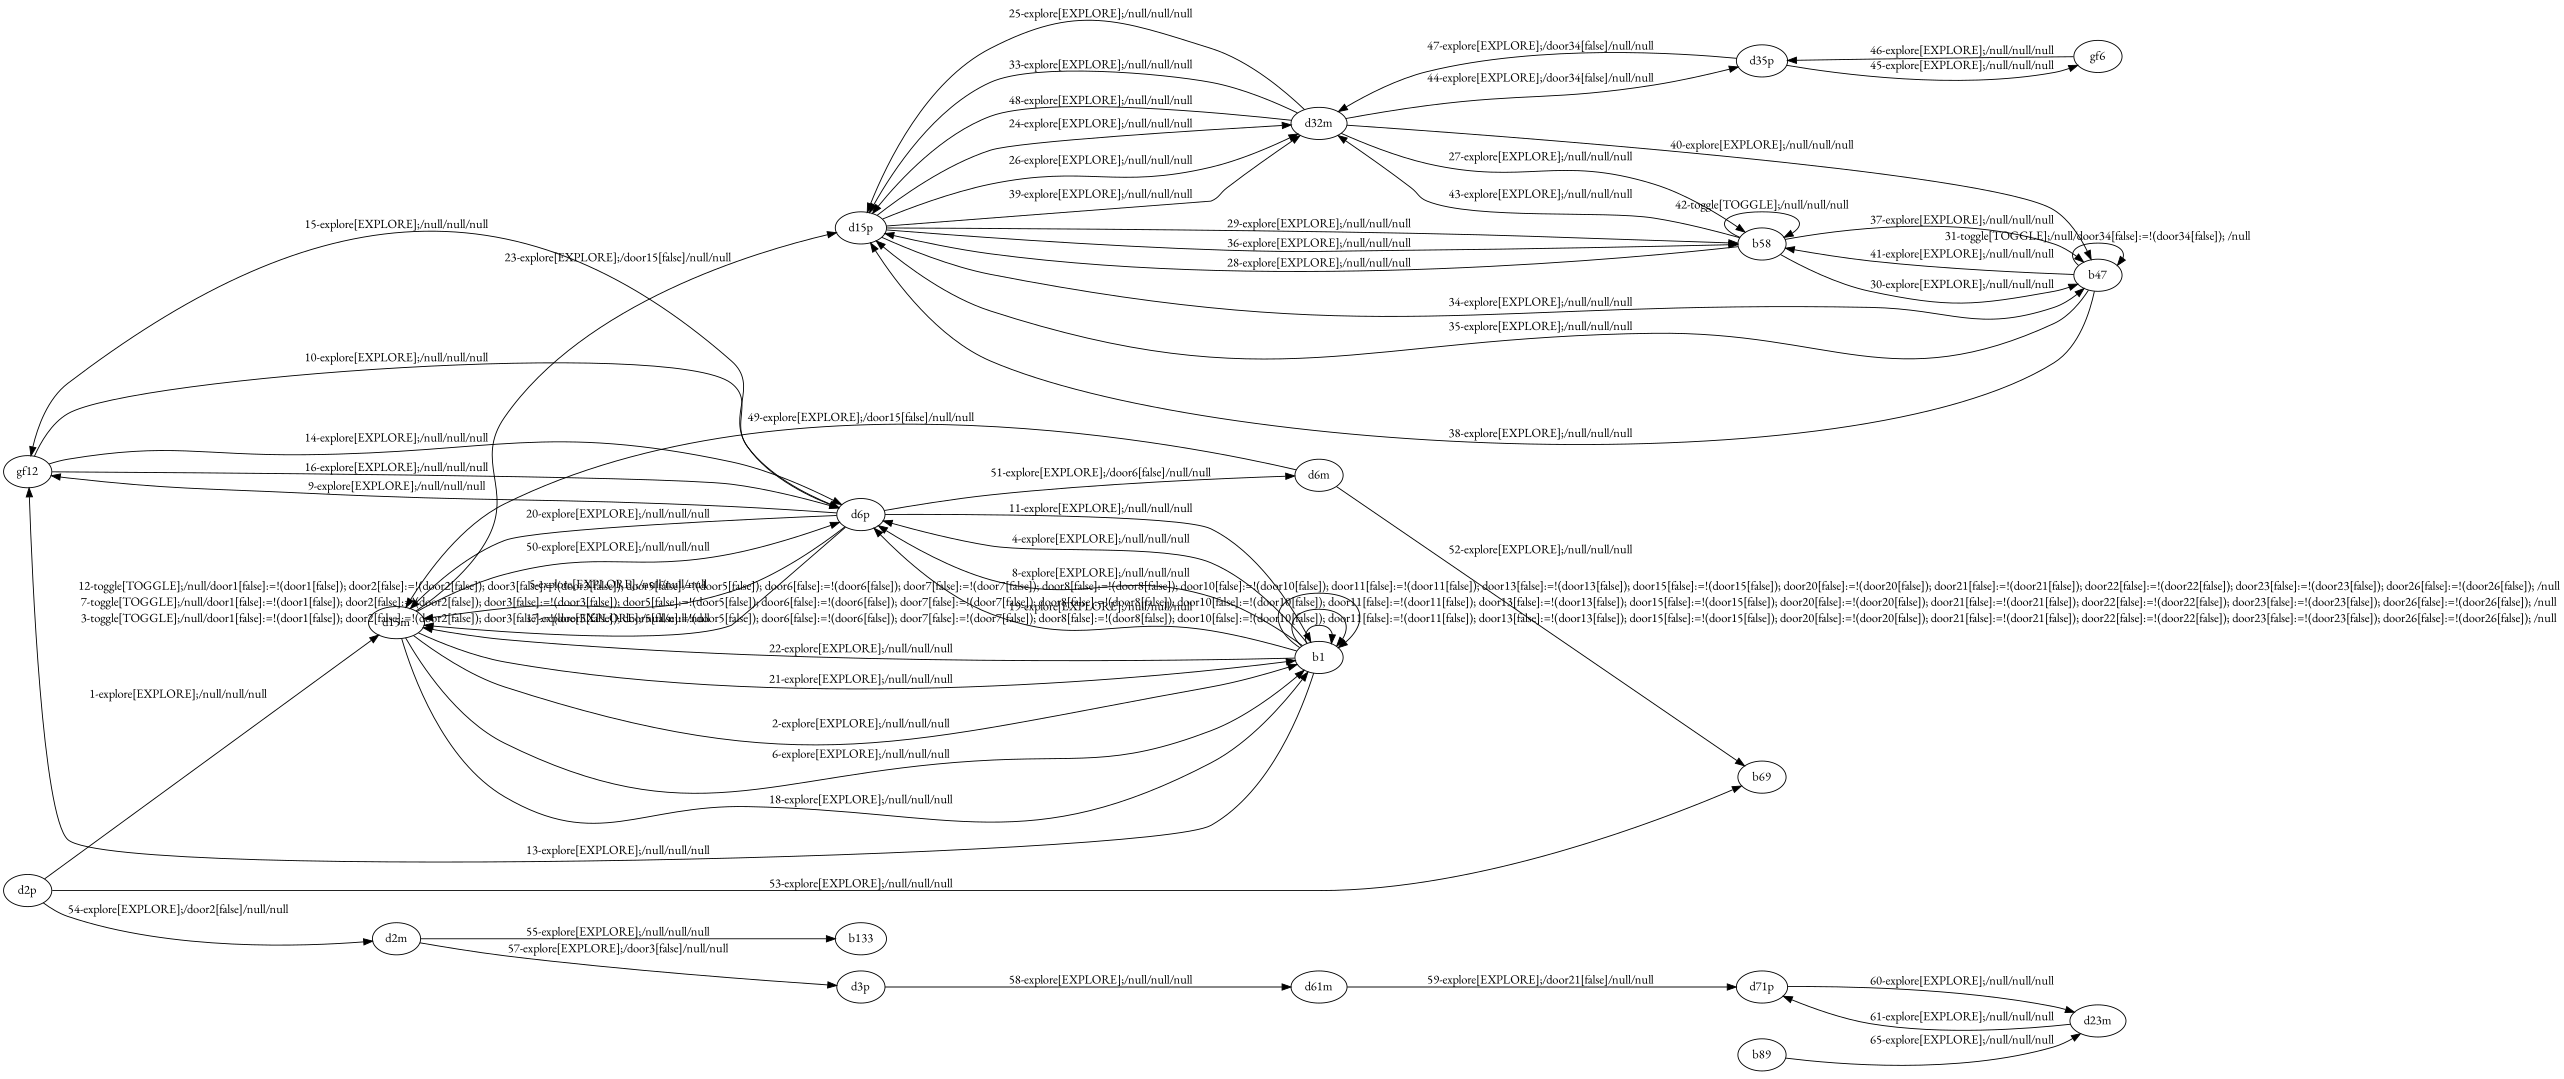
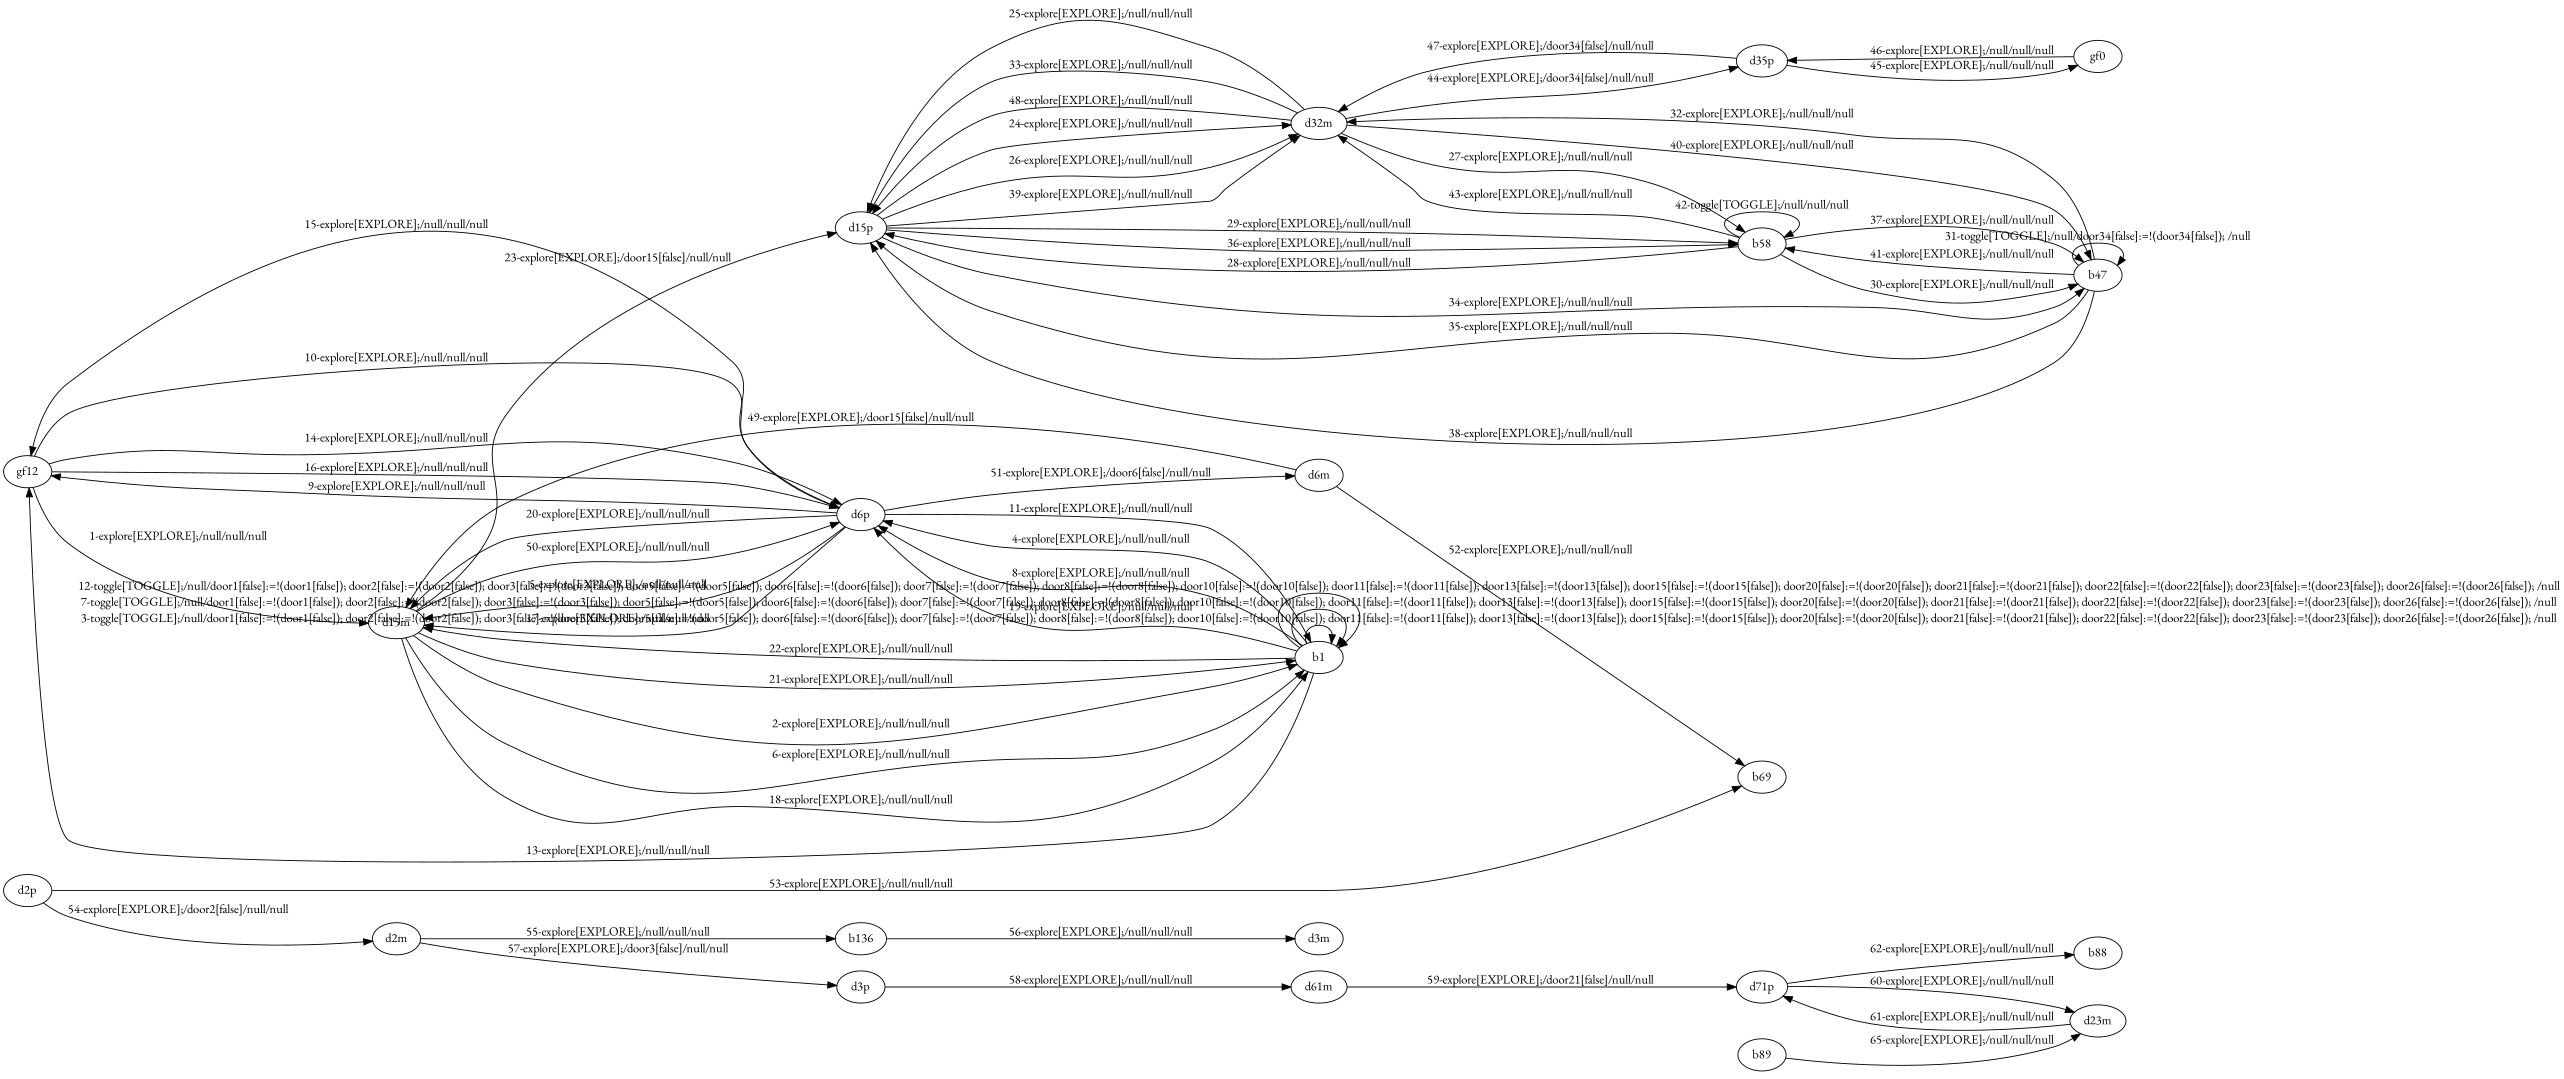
node "gf6": label "gf6" -> "gf0"
edge "b47" -> "d32m": added, label "32-explore[EXPLORE];/null/null/null"
edge "d2p" -> "d15m": now "gf12" -> "d15m"
node "b133": label "b133" -> "b136"
node "d3m": added
node "b88": added
